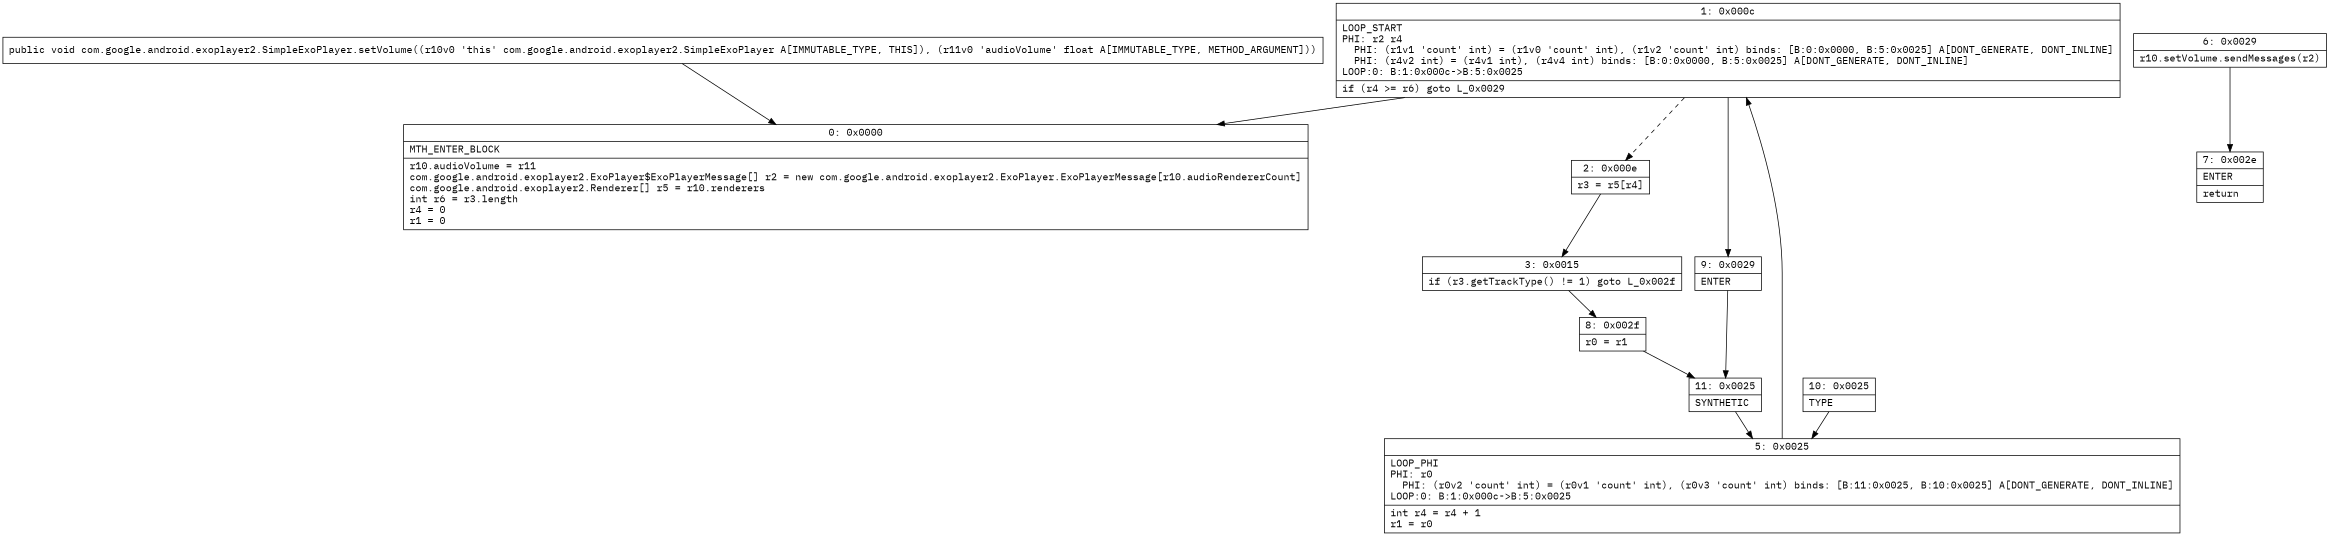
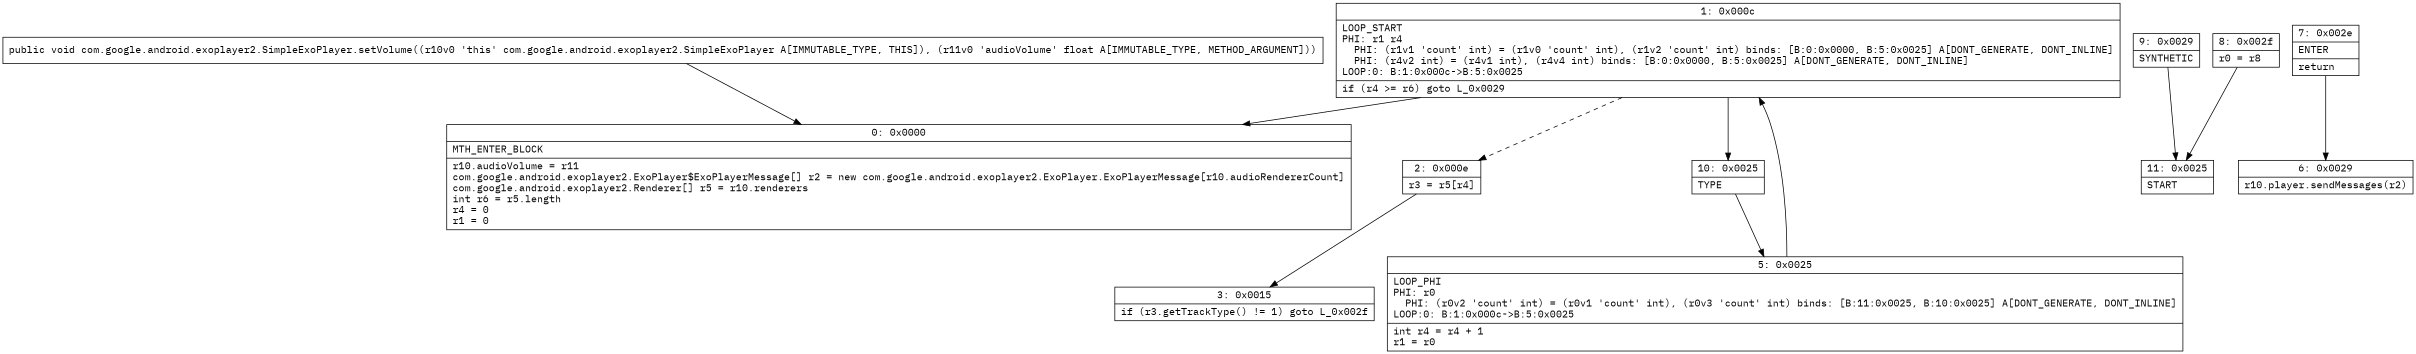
node "1: 0x000c": text "PHI: r2 r4" -> "PHI: r1 r4"
node "6: 0x0029": text "r10.setVolume.sendMessages(r2)" -> "r10.player.sendMessages(r2)"
edge "6: 0x0029" -> "7: 0x002e": reversed
edge "1: 0x000c" -> "9: 0x0029": now "1: 0x000c" -> "10: 0x0025"
node "0: 0x0000": text "int r6 = r3.length" -> "int r6 = r5.length"
node "9: 0x0029": text "ENTER" -> "SYNTHETIC"
edge "3: 0x0015" -> "8: 0x002f": removed
node "8: 0x002f": text "r0 = r1" -> "r0 = r8"
node "11: 0x0025": text "SYNTHETIC" -> "START"
edge "11: 0x0025" -> "5: 0x0025": removed
